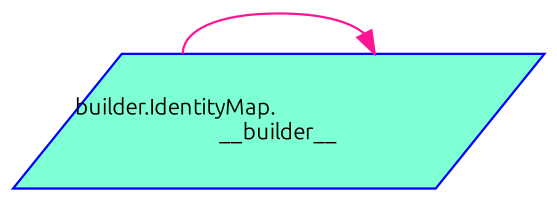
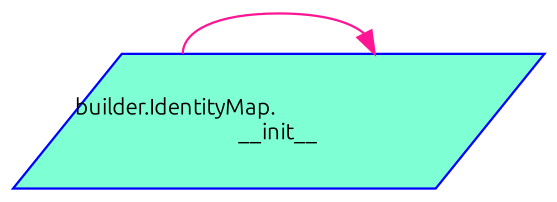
node "builder.IdentityMap. __builder__": label "builder.IdentityMap. __builder__" -> "builder.IdentityMap. __init__"
